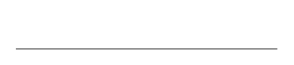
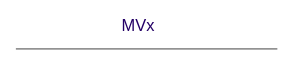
node "MVx": added
